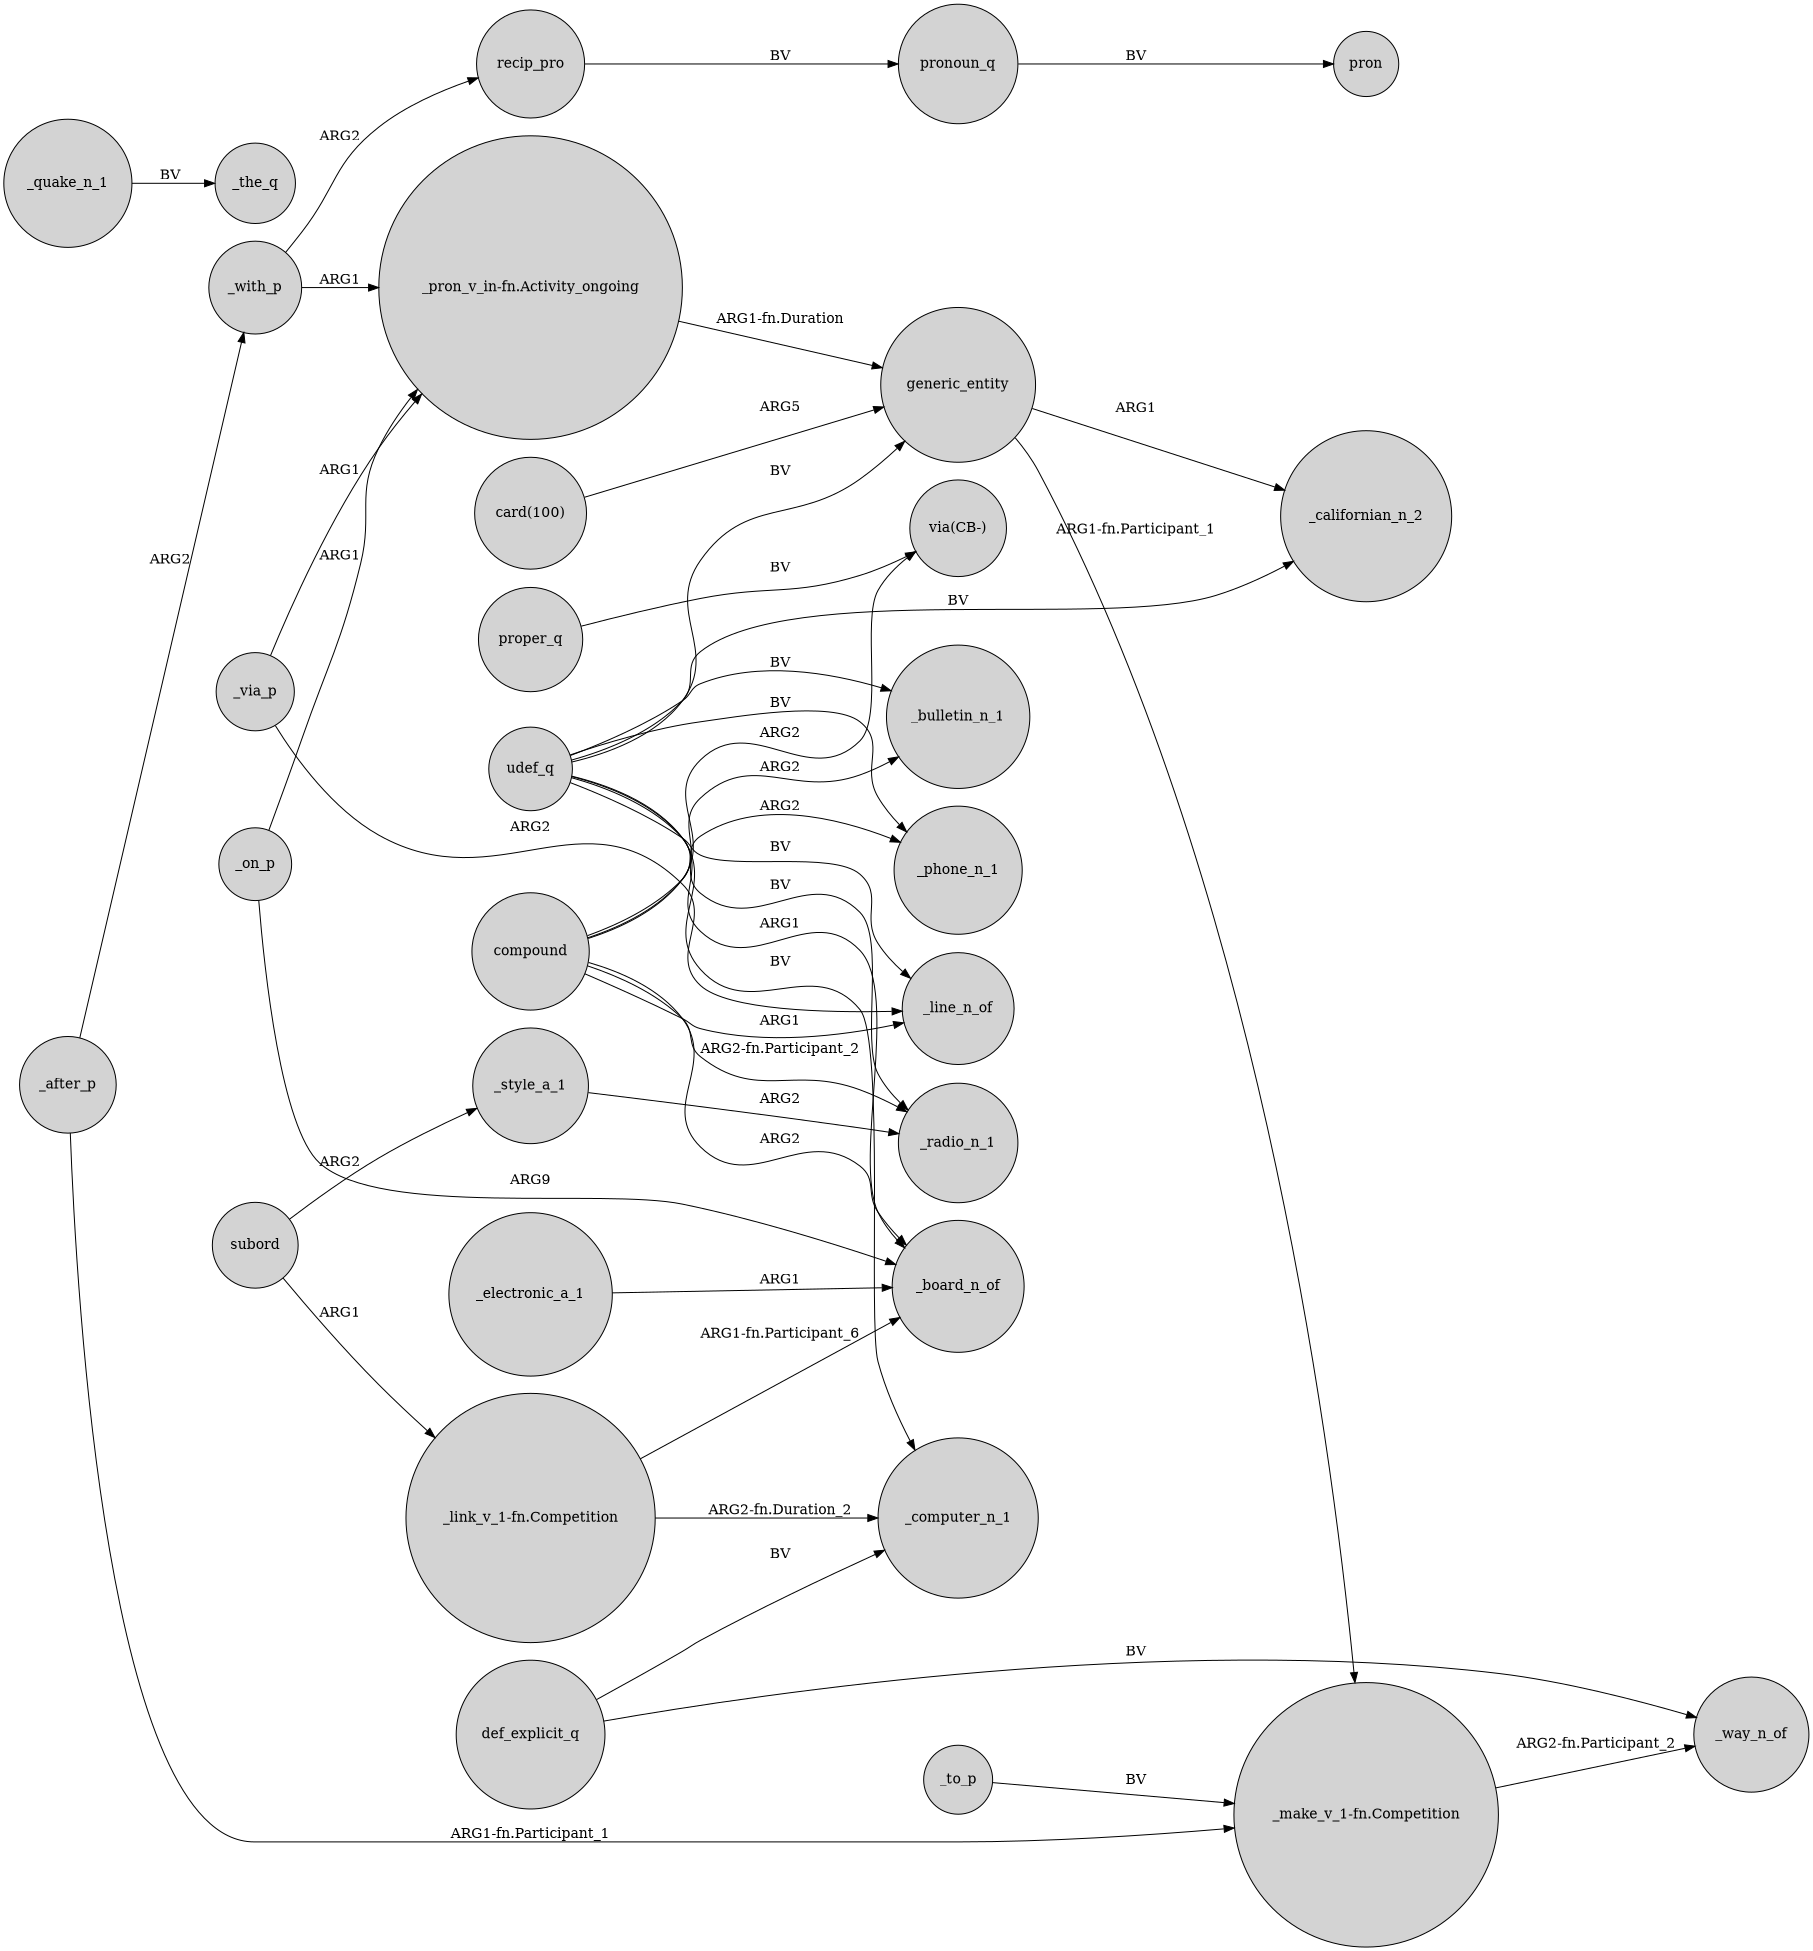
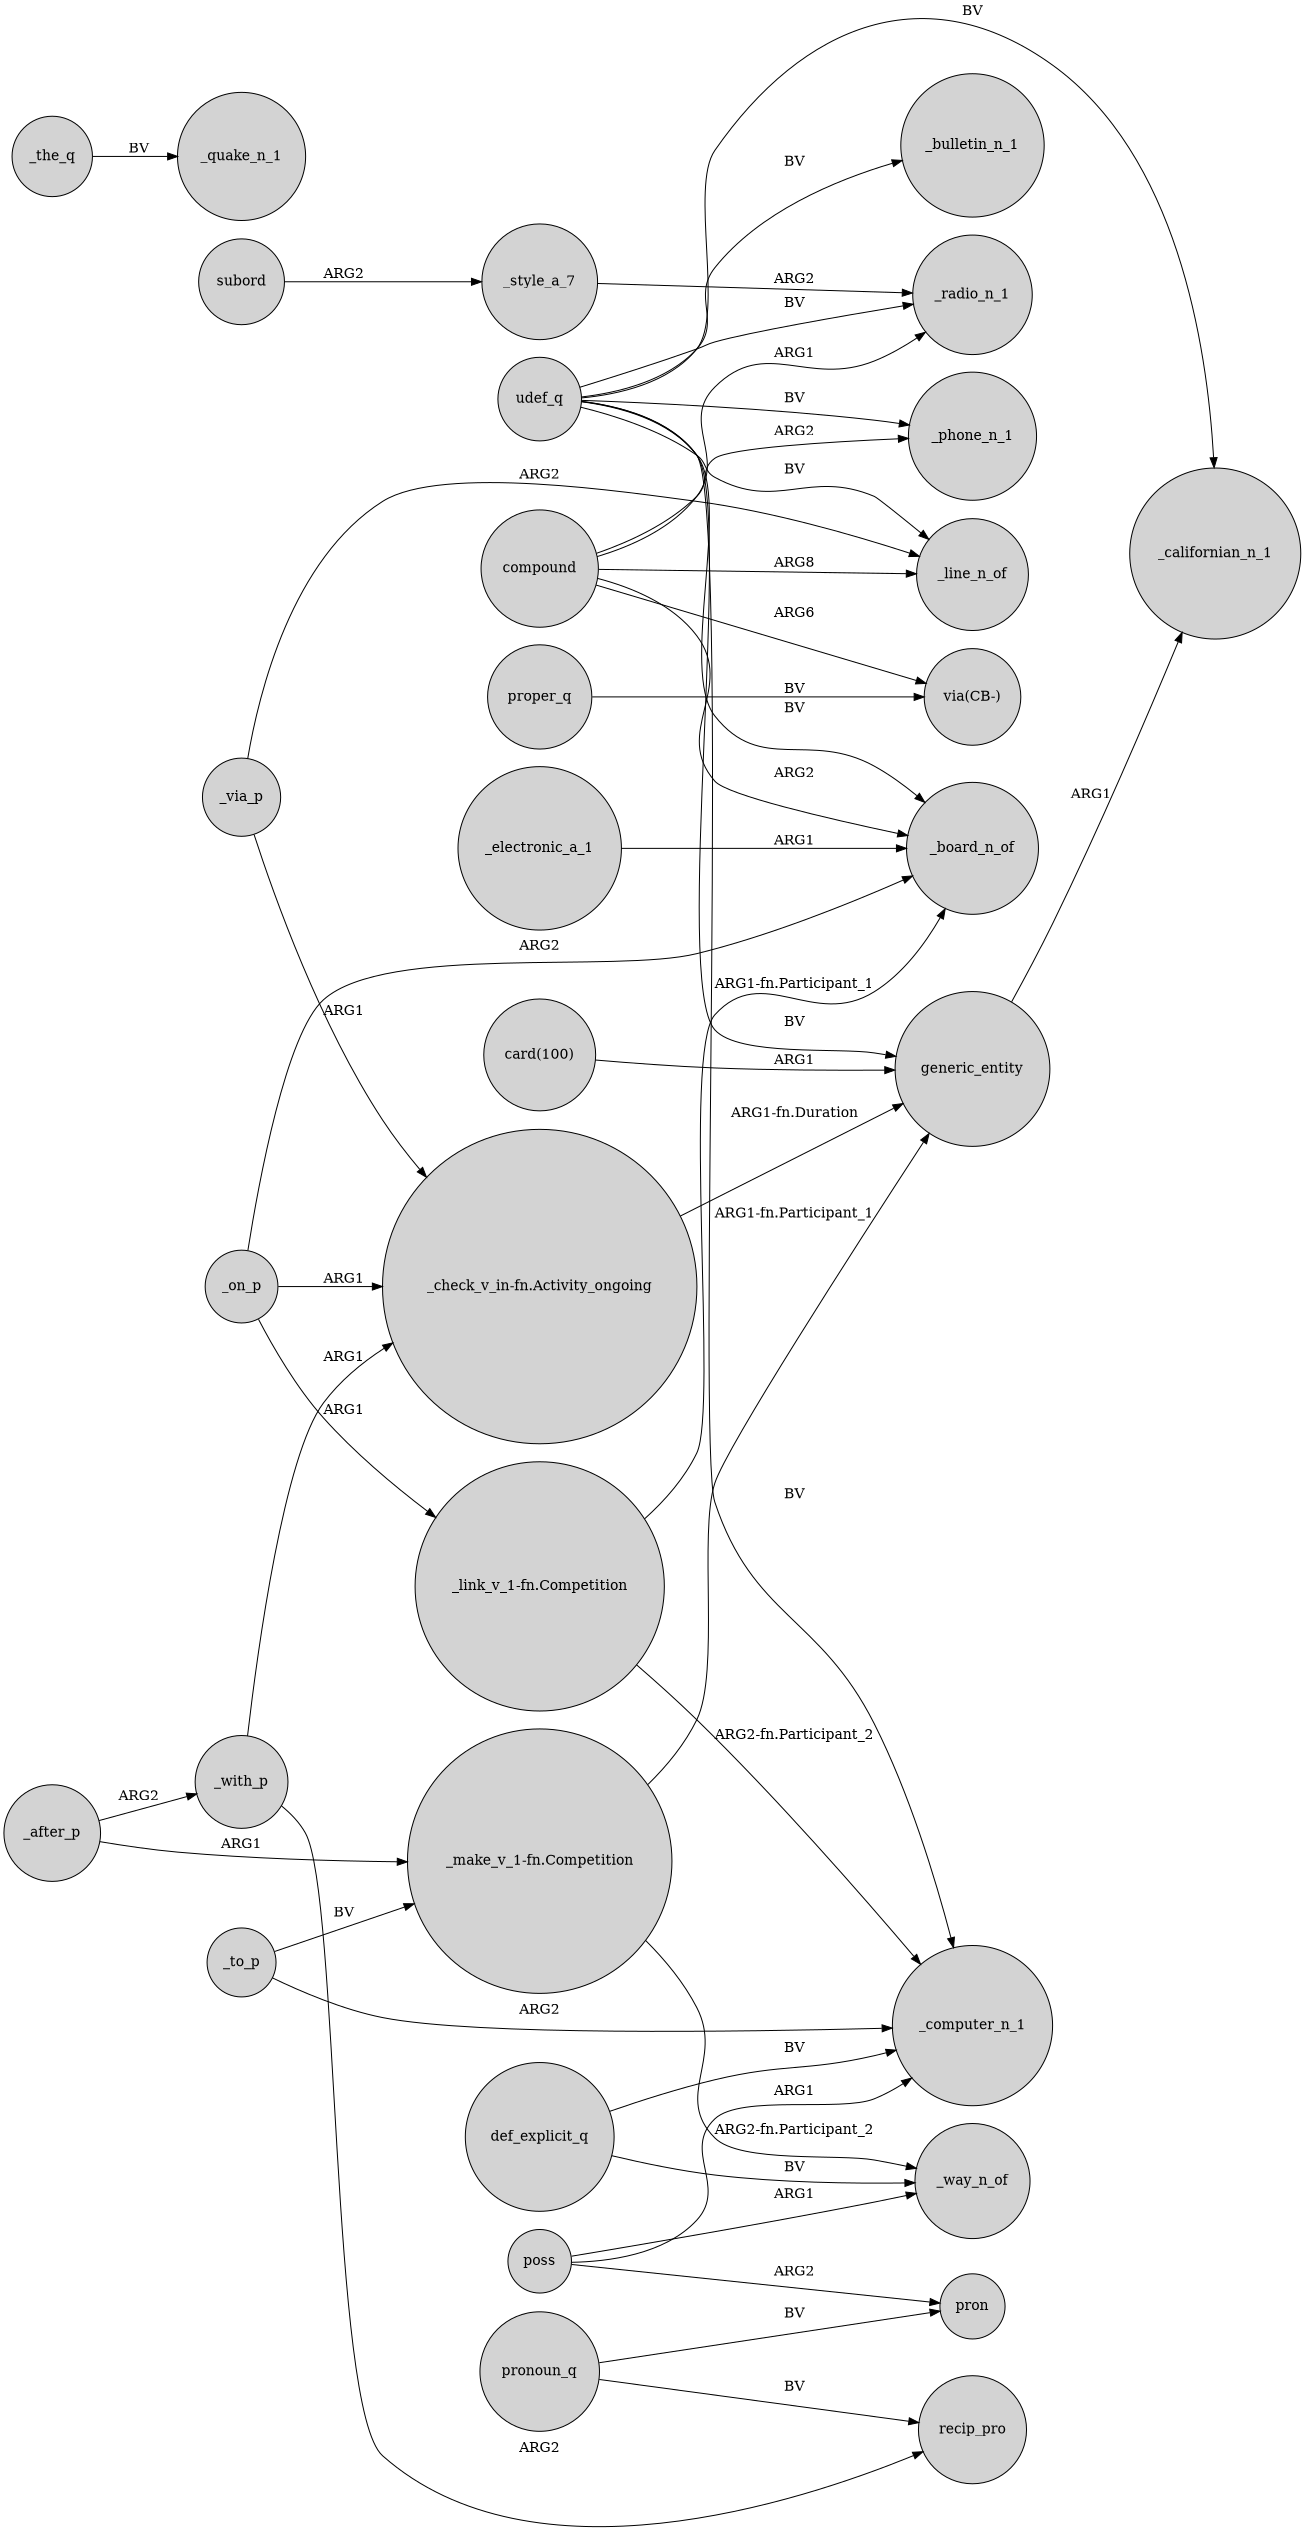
edge "recip_pro" -> "pronoun_q": reversed
edge "_quake_n_1" -> "_the_q": reversed
node "_pron_v_in-fn.Activity_ongoing": label "_pron_v_in-fn.Activity_ongoing" -> "_check_v_in-fn.Activity_ongoing"
edge "card(100)" -> "generic_entity": label "ARG5" -> "ARG1"
node "_californian_n_2": label "_californian_n_2" -> "_californian_n_1"
edge "compound" -> "via(CB-)": label "ARG2" -> "ARG6"
edge "compound" -> "_bulletin_n_1": removed, label "ARG2"
edge "udef_q" -> "_board_n_of": label "ARG1" -> "BV"
edge "compound" -> "_line_n_of": label "ARG1" -> "ARG8"
edge "generic_entity" -> "_make_v_1-fn.Competition": reversed
edge "compound" -> "_radio_n_1": label "ARG2-fn.Participant_2" -> "ARG1"
node "_style_a_1": label "_style_a_1" -> "_style_a_7"
edge "_on_p" -> "_board_n_of": label "ARG9" -> "ARG2"
edge "_link_v_1-fn.Competition" -> "_board_n_of": label "ARG1-fn.Participant_6" -> "ARG1-fn.Participant_1"
edge "subord" -> "_link_v_1-fn.Competition": now "_on_p" -> "_link_v_1-fn.Competition"
edge "_link_v_1-fn.Competition" -> "_computer_n_1": label "ARG2-fn.Duration_2" -> "ARG2-fn.Participant_2"
edge "_after_p" -> "_make_v_1-fn.Competition": label "ARG1-fn.Participant_1" -> "ARG1"
edge "_to_p" -> "_computer_n_1": added, label "ARG2"
node "poss": added
